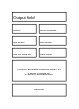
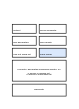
node "Output field": removed
node "Min length": label "Min length" -> "Min generated"
node "Dark Mode": fillcolor #ffffff -> #dae8fc
node "Currently generated password length: 22 X words in simple list,X words in extended word": label "Currently generated password length: 22 X words in simple list,X words in extended word" -> "Currently generated password length: 22 X words in simple list,X words in extended list"
